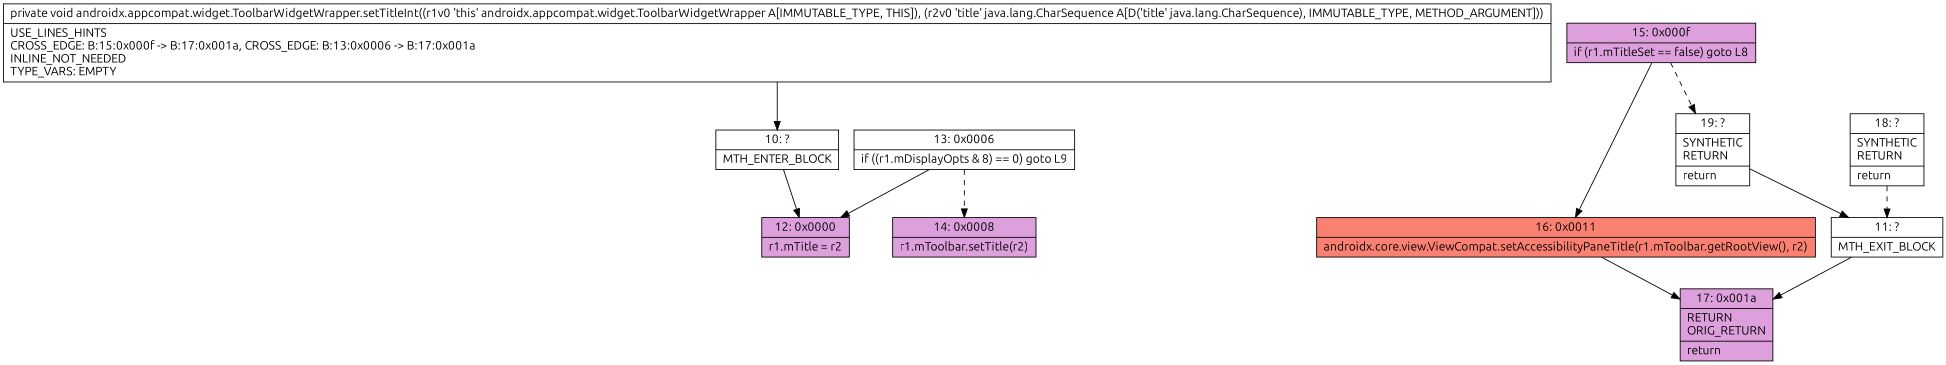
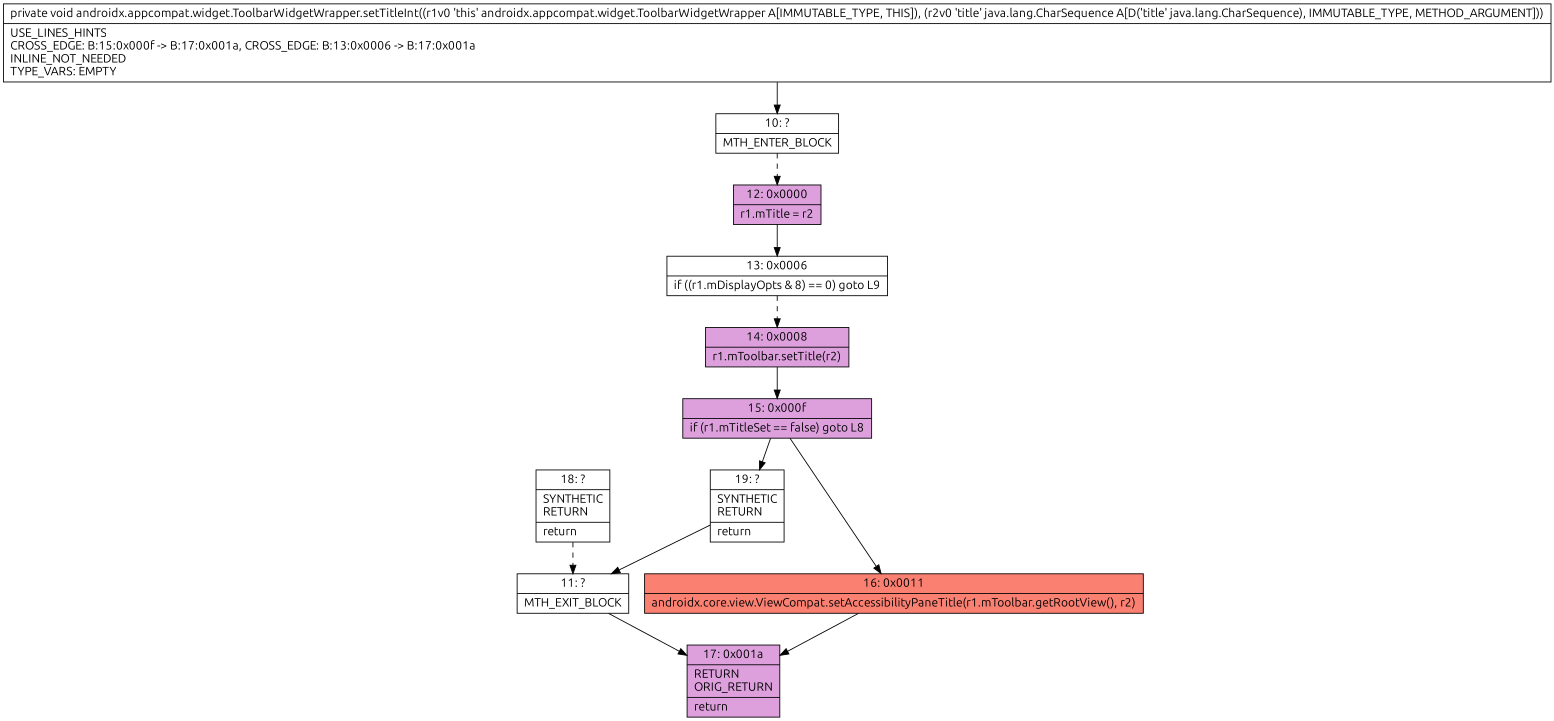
edge "15: 0x000f" -> "19: ?": style dashed -> solid
edge "10: ?" -> "12: 0x0000": style solid -> dashed
edge "13: 0x0006" -> "12: 0x0000": reversed
edge "14: 0x0008" -> "15: 0x000f": added
